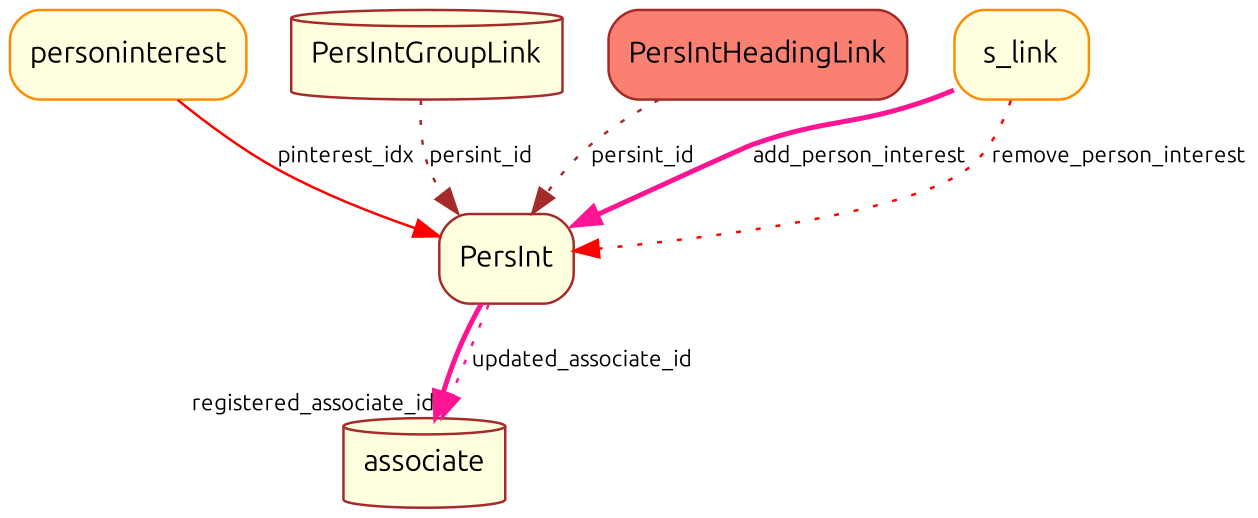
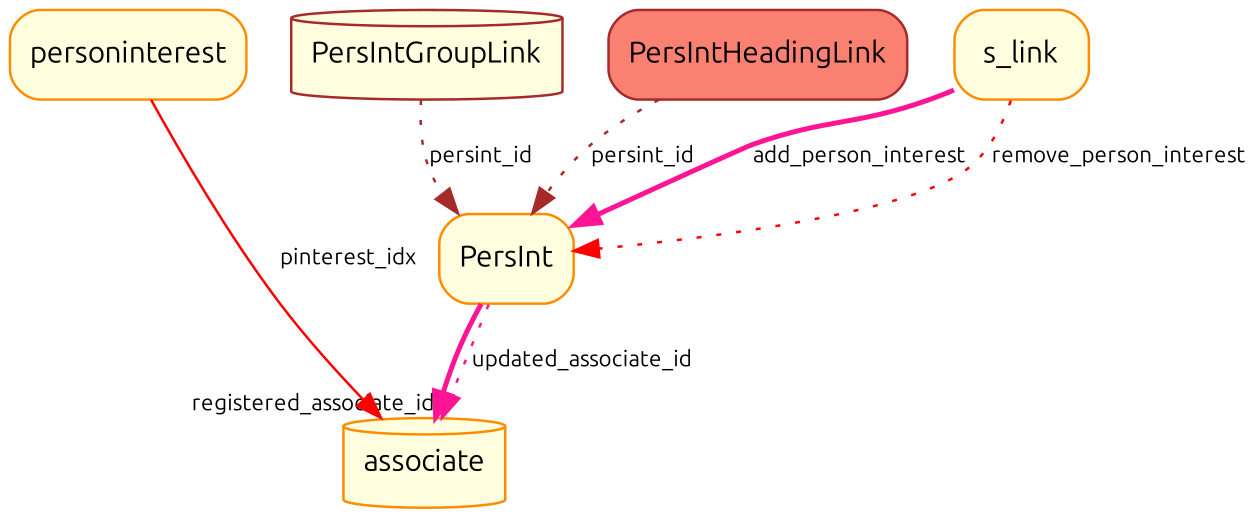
edge "personinterest" -> "PersInt": now "personinterest" -> "associate"
node "PersInt": color brown -> darkorange
node "associate": color brown -> darkorange
